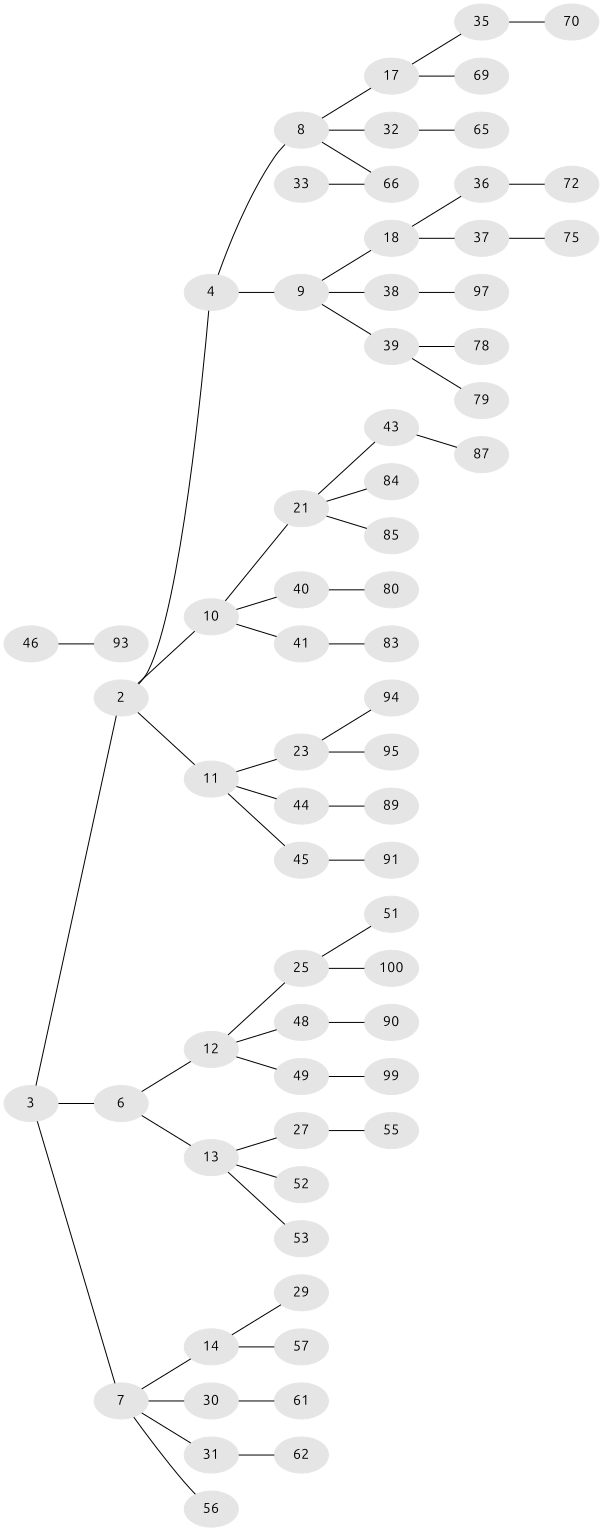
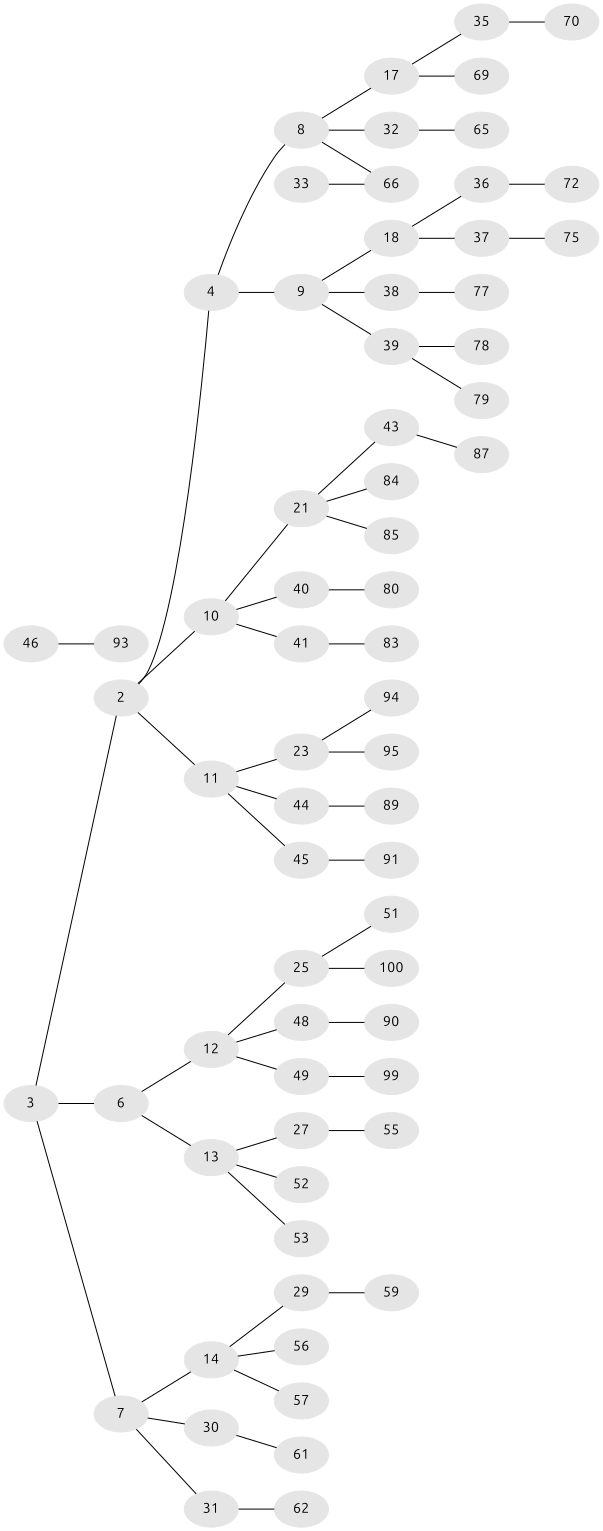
node "97": label "97" -> "77"
node "59": added
edge "7" -- "56": now "14" -- "56"
